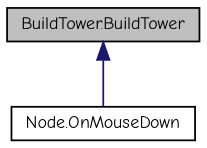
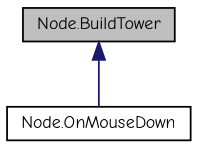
node "BuildTower.BuildTower": label "BuildTower.BuildTower" -> "Node.BuildTower"
